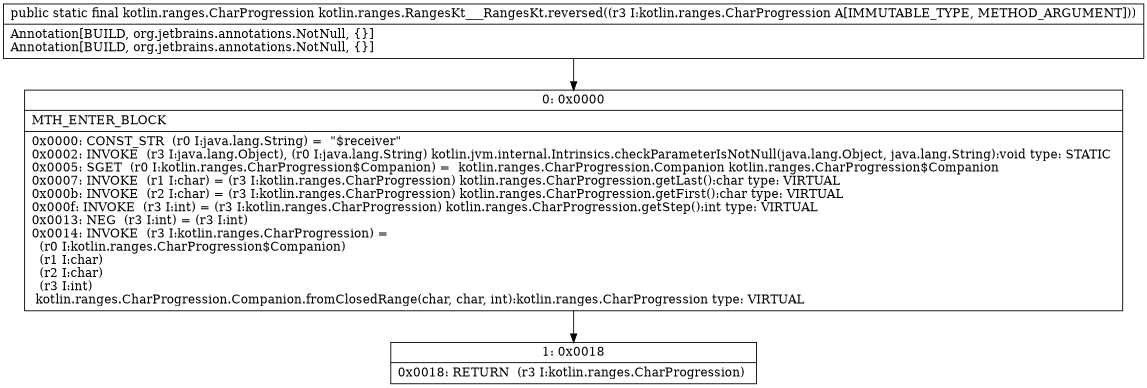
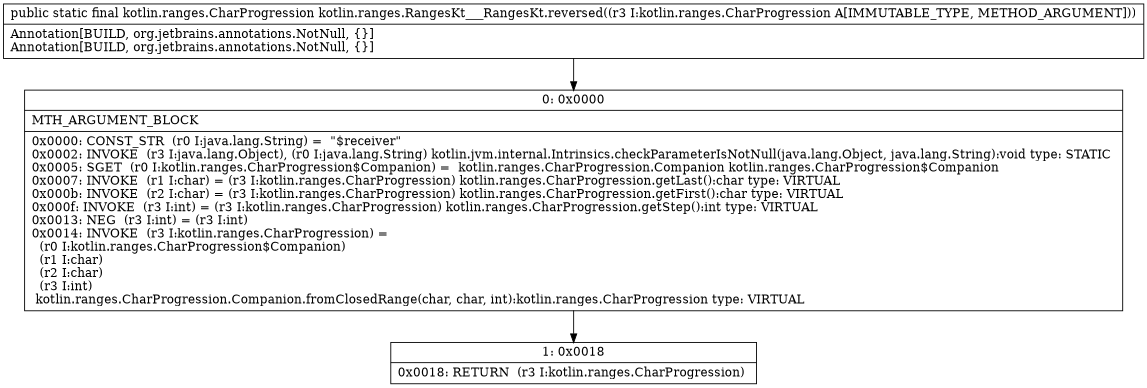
node "0: 0x0000": text "MTH_ENTER_BLOCK" -> "MTH_ARGUMENT_BLOCK"
